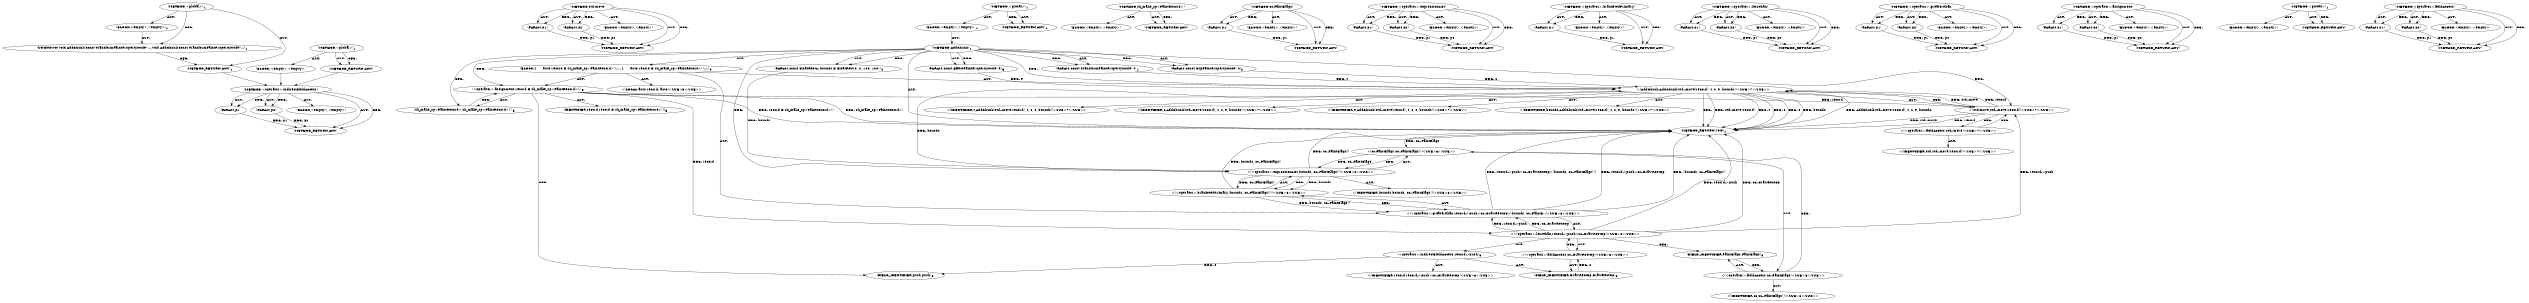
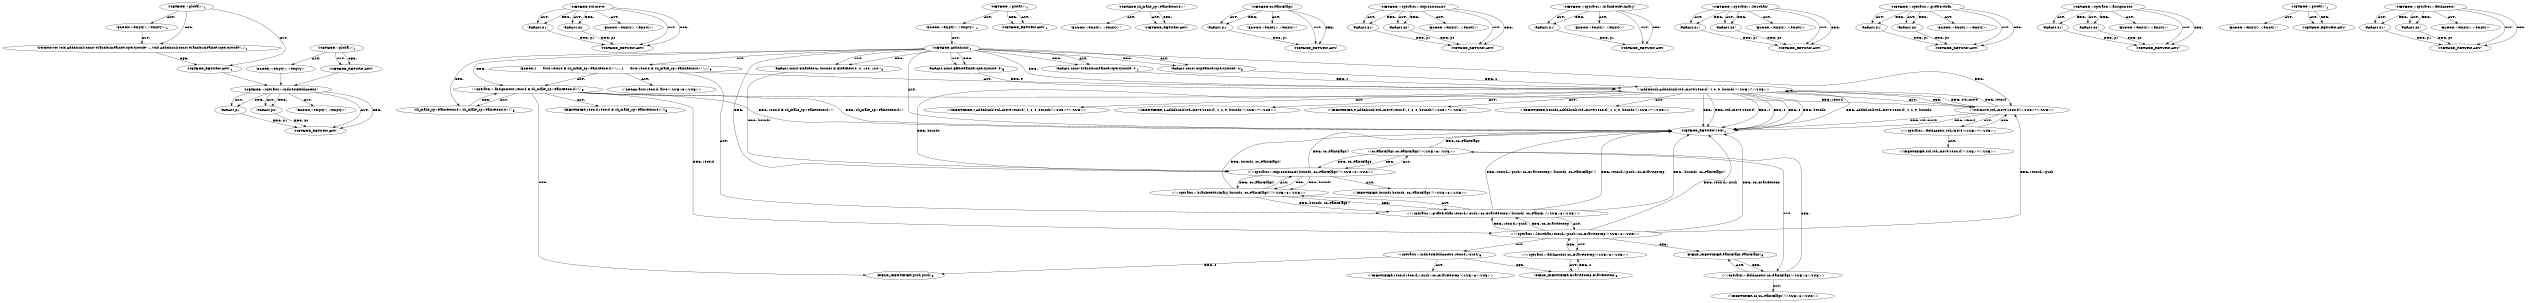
edge "<(std.move,std::move(record))<SUB>7</SUB>>" -> "<(<operator>.fieldAccess,std::move)<SUB>7</SUB>>": label "CFG: " -> "AST: "
edge "(METHOD_RETURN,void)" -> "<(cc.PaintFlags,cc::PaintFlags())<SUB>6</SUB>>": reversed
edge "(<operator>.indirectFieldAccess,record->push)" -> "(FIELD_IDENTIFIER,DrawRectOp,DrawRectOp)": label "AST: " -> "CFG: "
